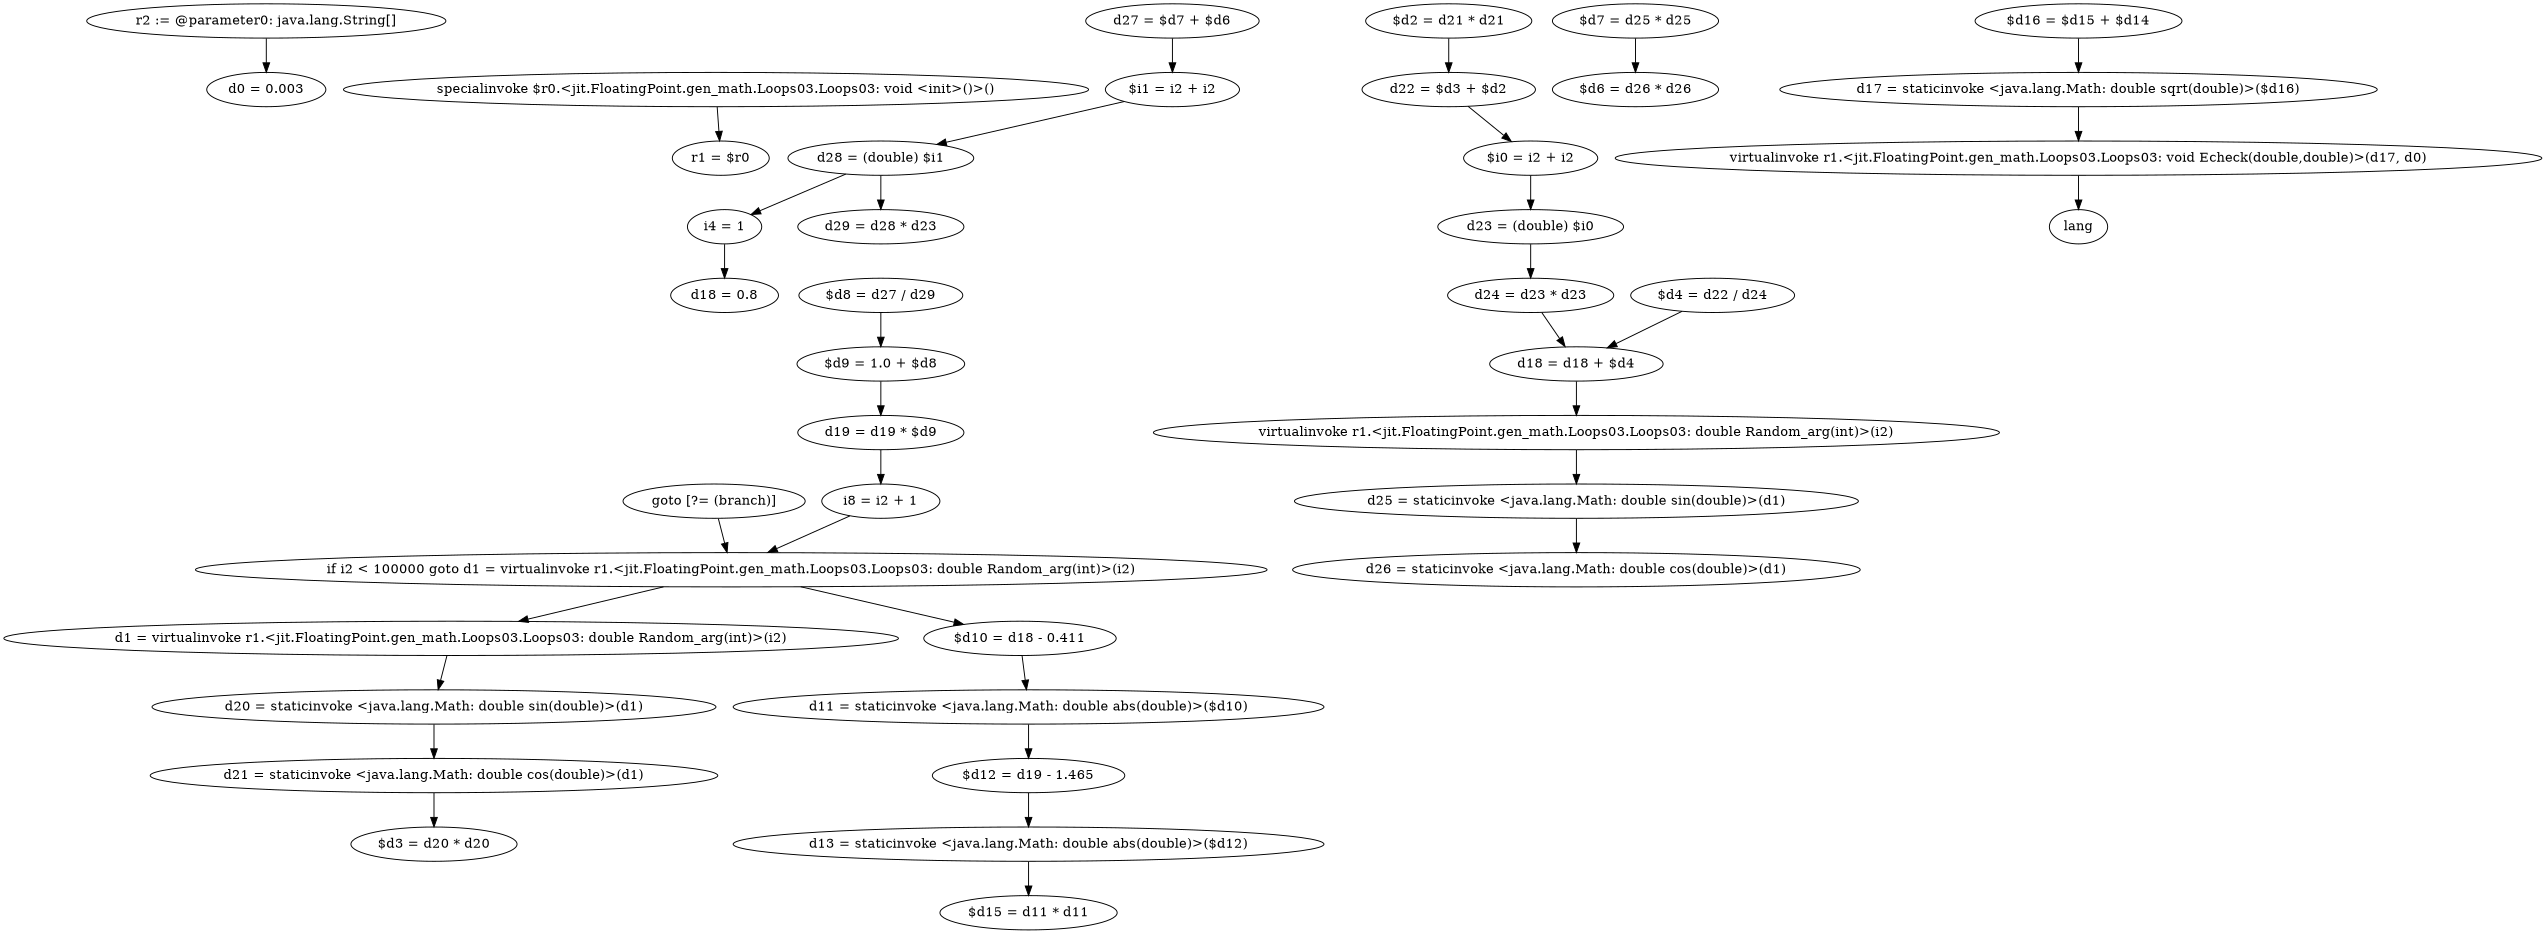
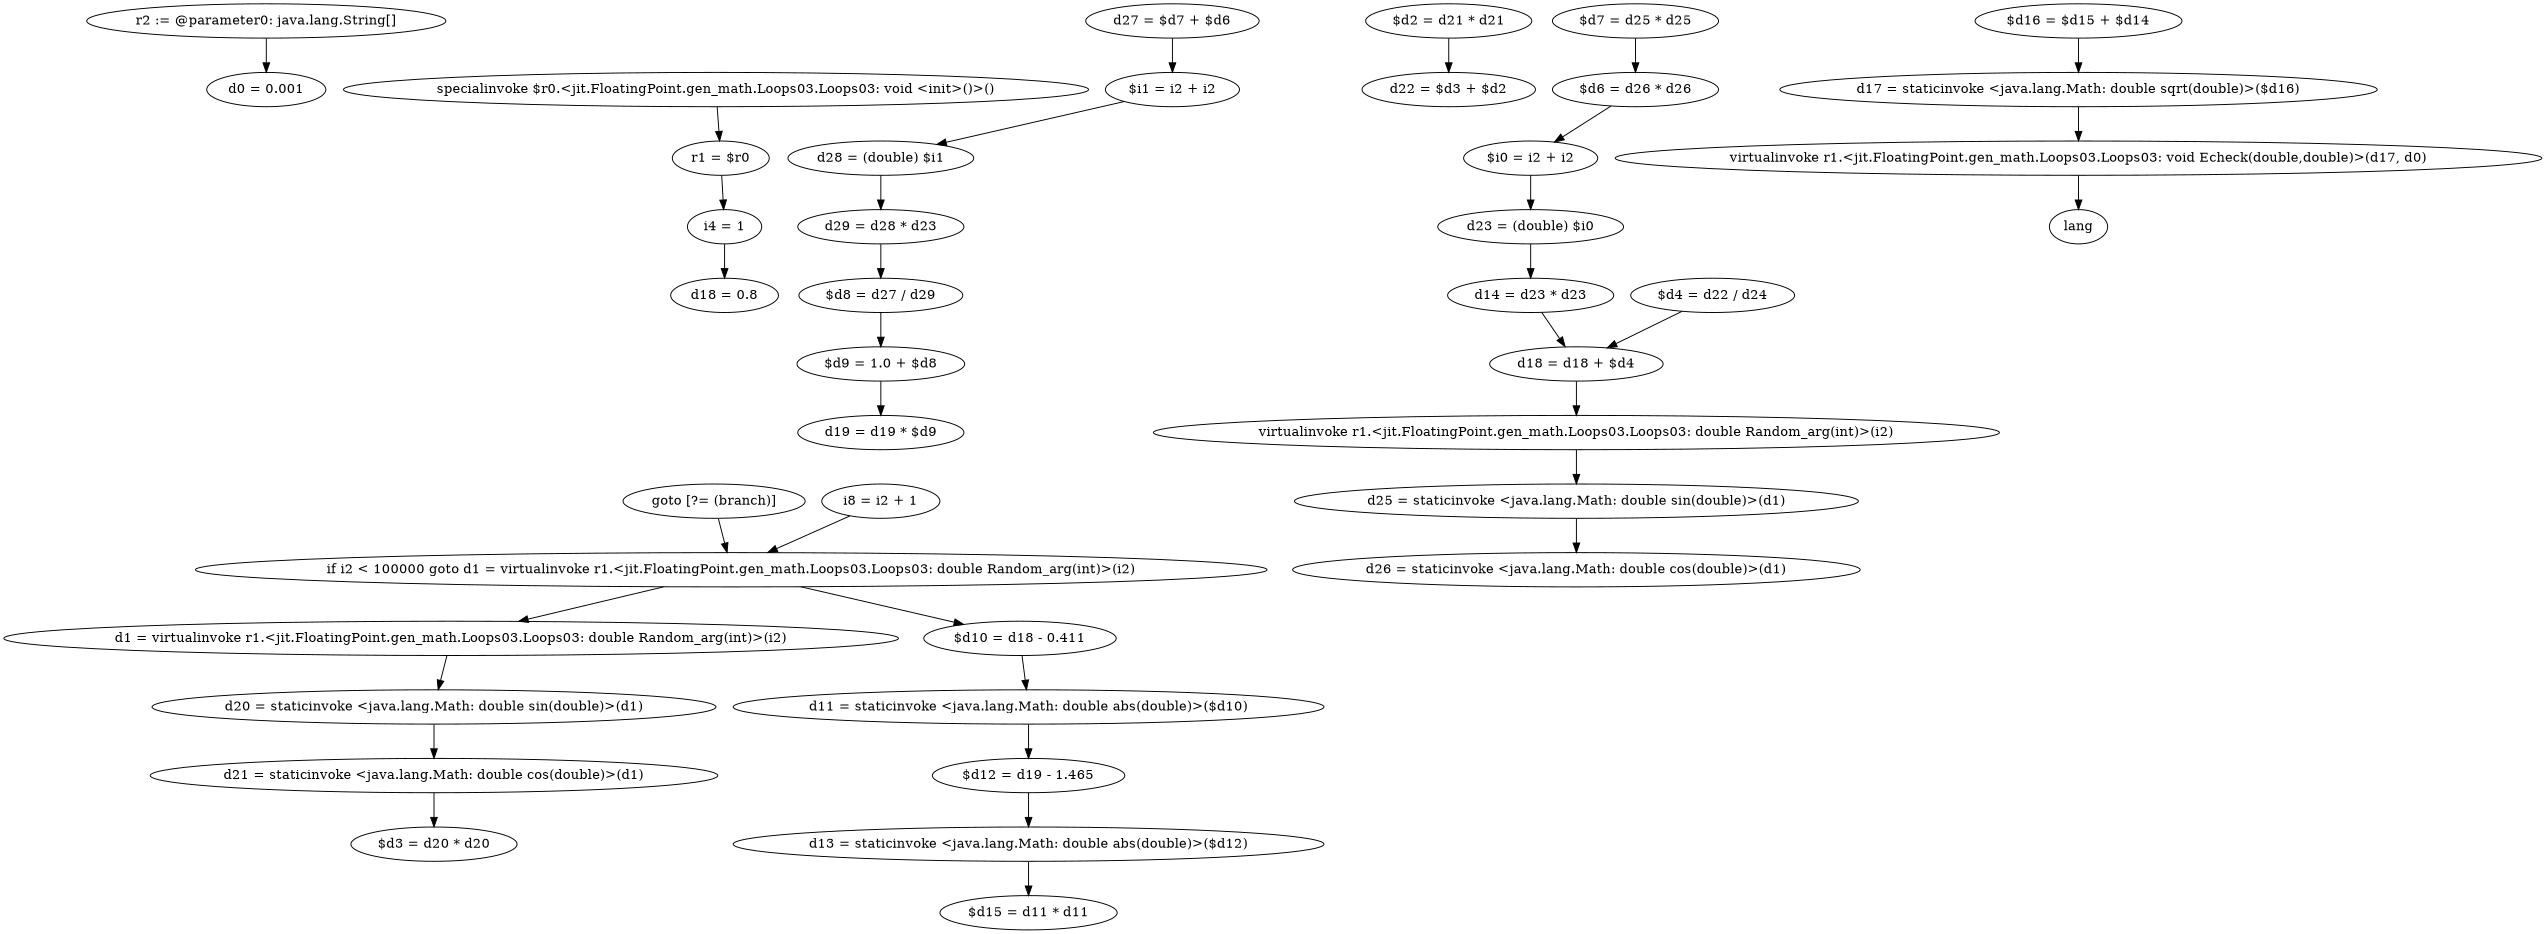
node "d0 = 0.003": label "d0 = 0.003" -> "d0 = 0.001"
edge "d22 = $d3 + $d2" -> "$i0 = i2 + i2": now "$d6 = d26 * d26" -> "$i0 = i2 + i2"
edge "d28 = (double) $i1" -> "i4 = 1": now "r1 = $r0" -> "i4 = 1"
edge "d29 = d28 * d23" -> "$d8 = d27 / d29": added
node "d24 = d23 * d23": label "d24 = d23 * d23" -> "d14 = d23 * d23"
edge "d19 = d19 * $d9" -> "i8 = i2 + 1": removed
